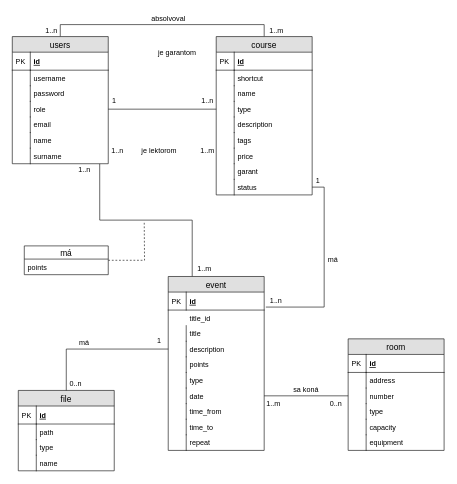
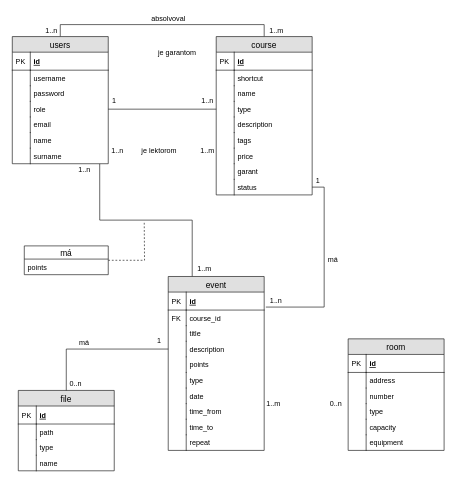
node "FK": added
node "title_id": label "title_id" -> "course_id"
node "sa koná": removed
edge "date" -- "number": removed
